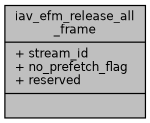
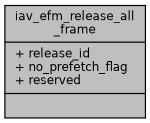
node "iav_efm_release_all": text "+ stream_id" -> "+ release_id"
